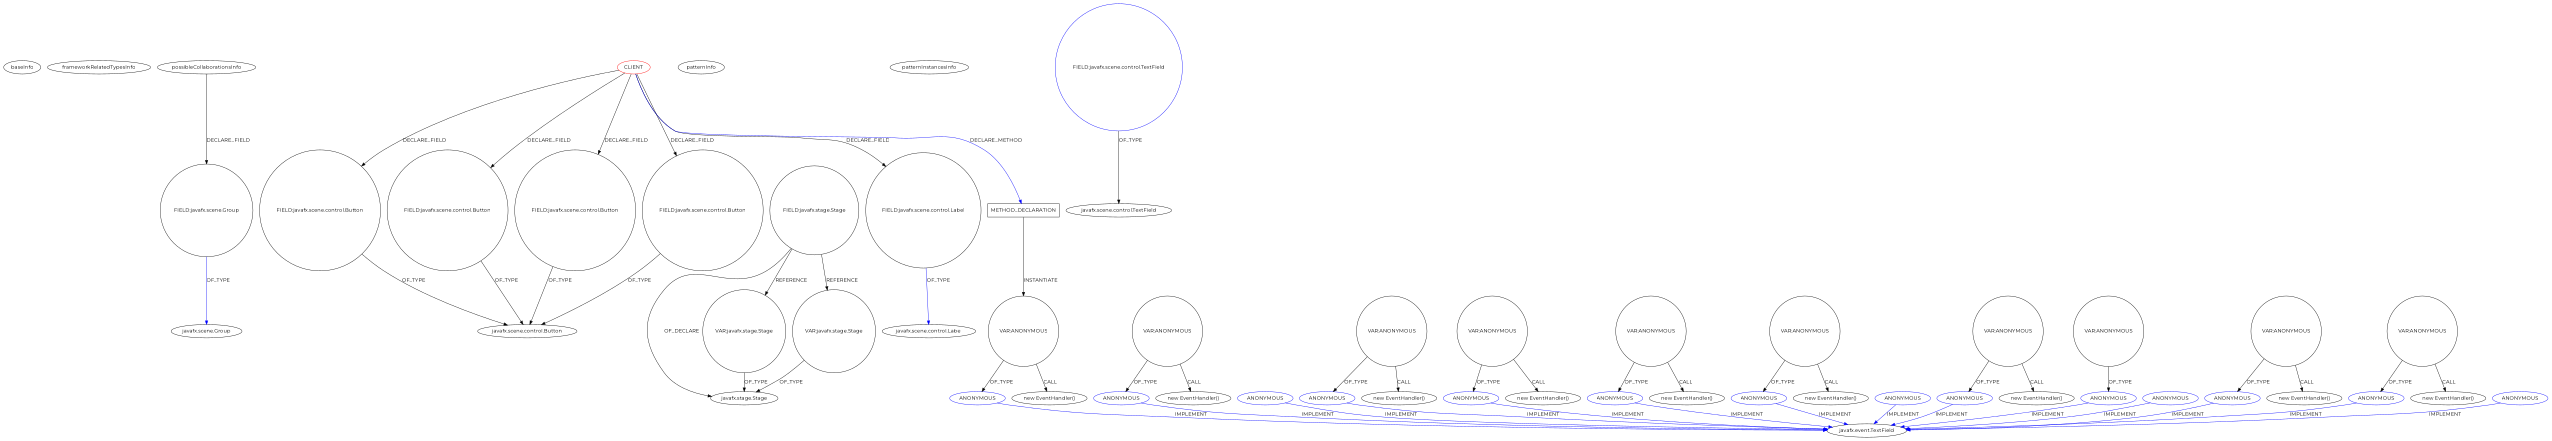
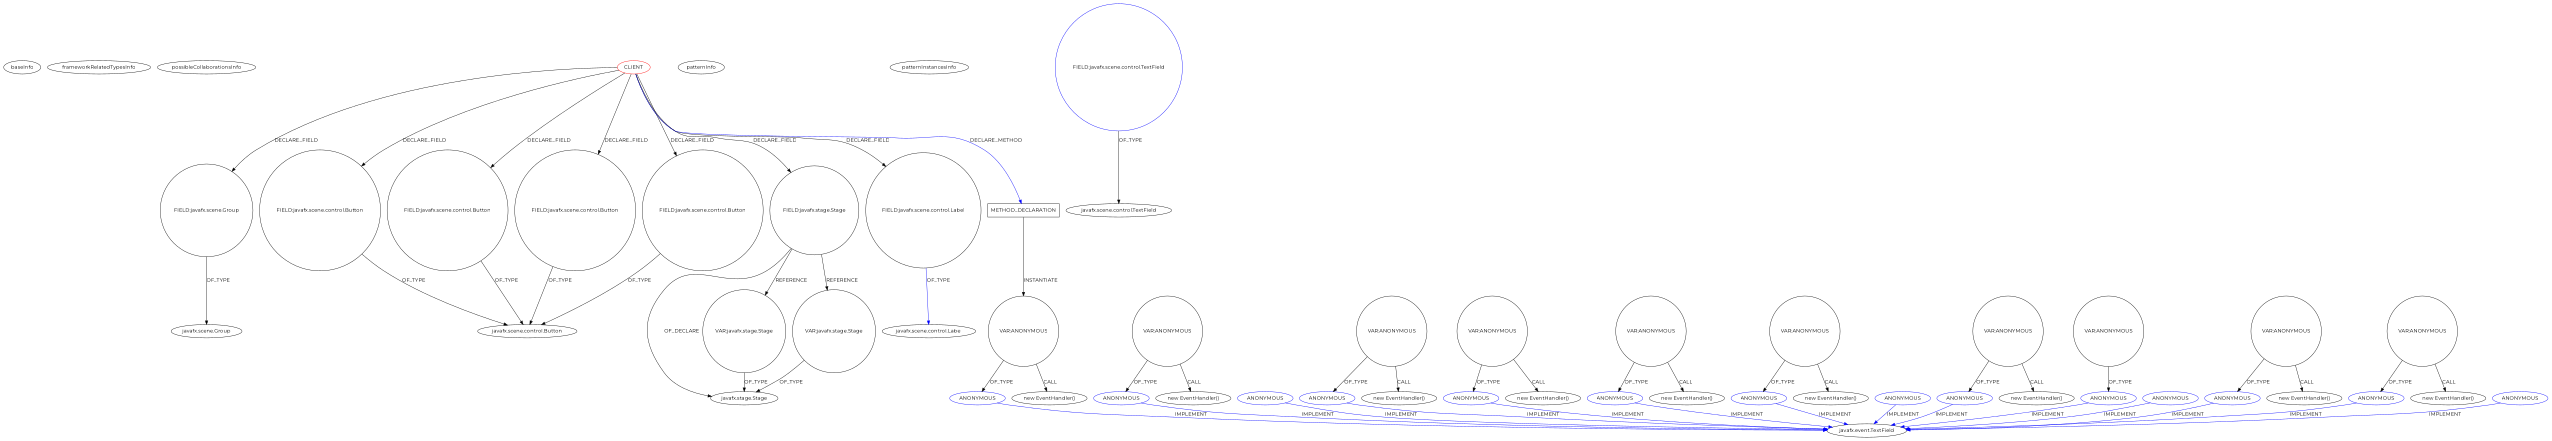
edge "possibleCollaborationsInfo" -> "FIELD:javafx.scene.Group": now "CLIENT" -> "FIELD:javafx.scene.Group"
edge "CLIENT" -> "FIELD:javafx.stage.Stage": added, label "DECLARE_FIELD"
edge "FIELD:javafx.scene.Group" -> "javafx.scene.Group": color blue -> black
